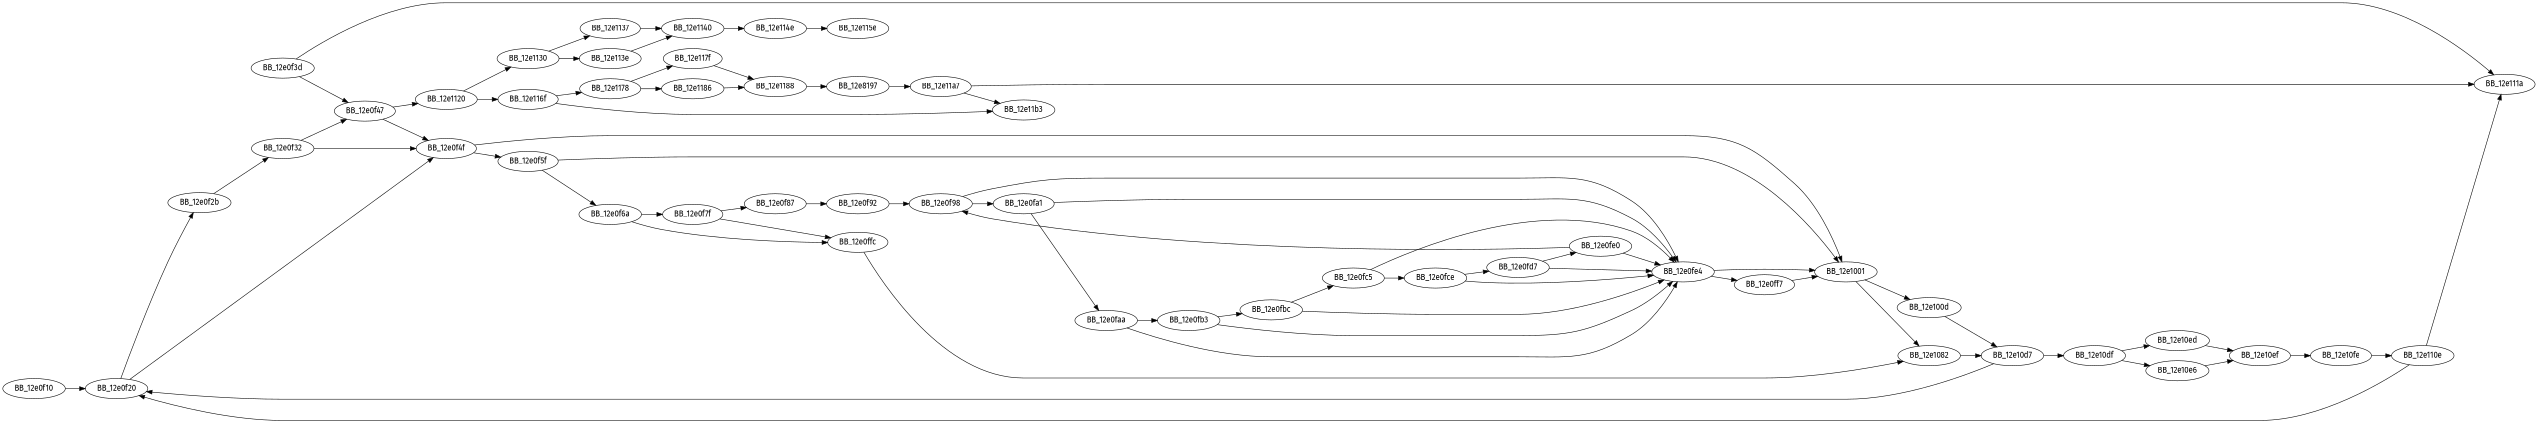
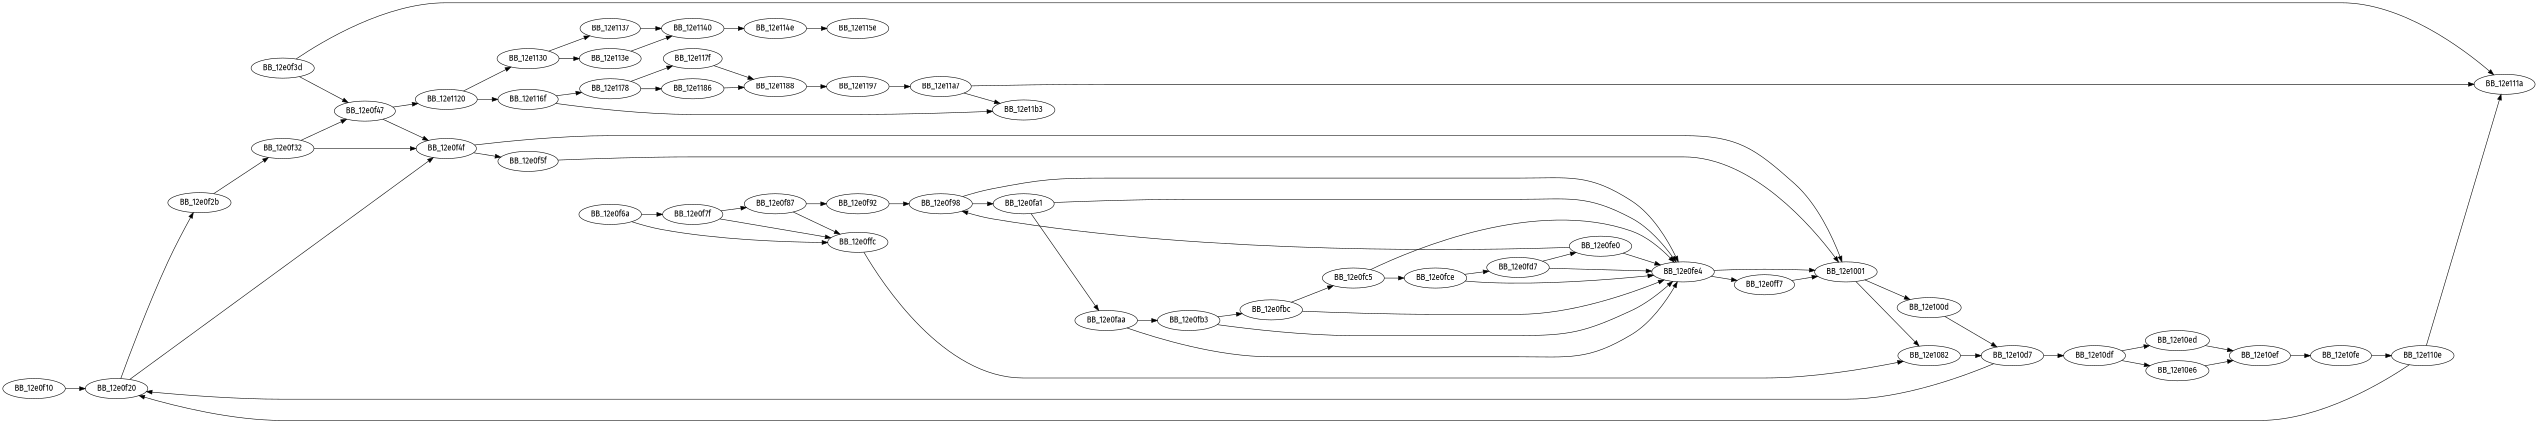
node "BB_12e8197": label "BB_12e8197" -> "BB_12e1197"
edge "BB_12e0f5f" -> "BB_12e0f6a": removed
edge "BB_12e0f87" -> "BB_12e0ffc": added
